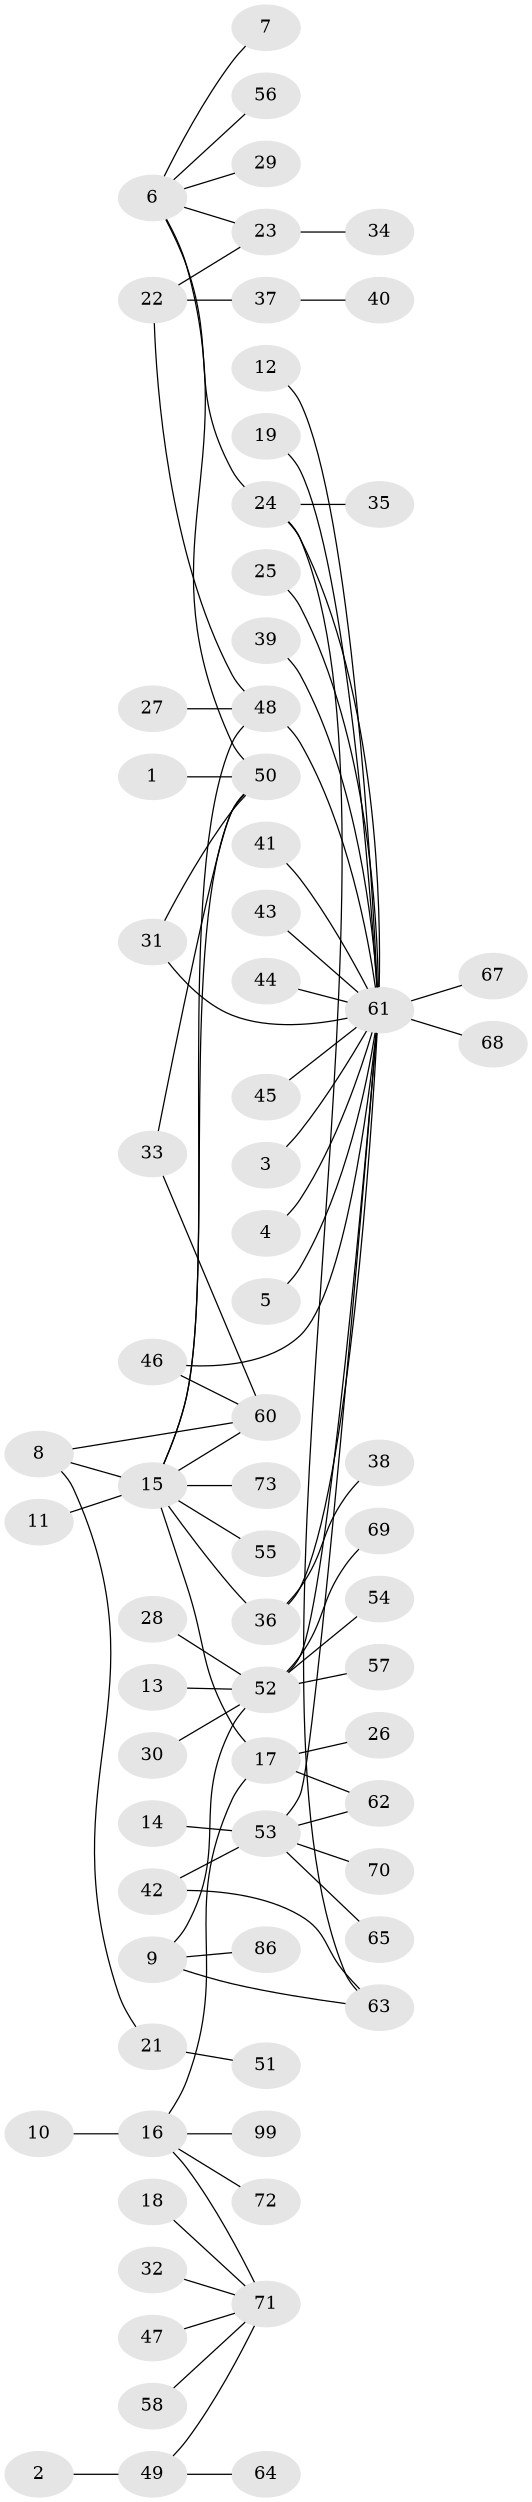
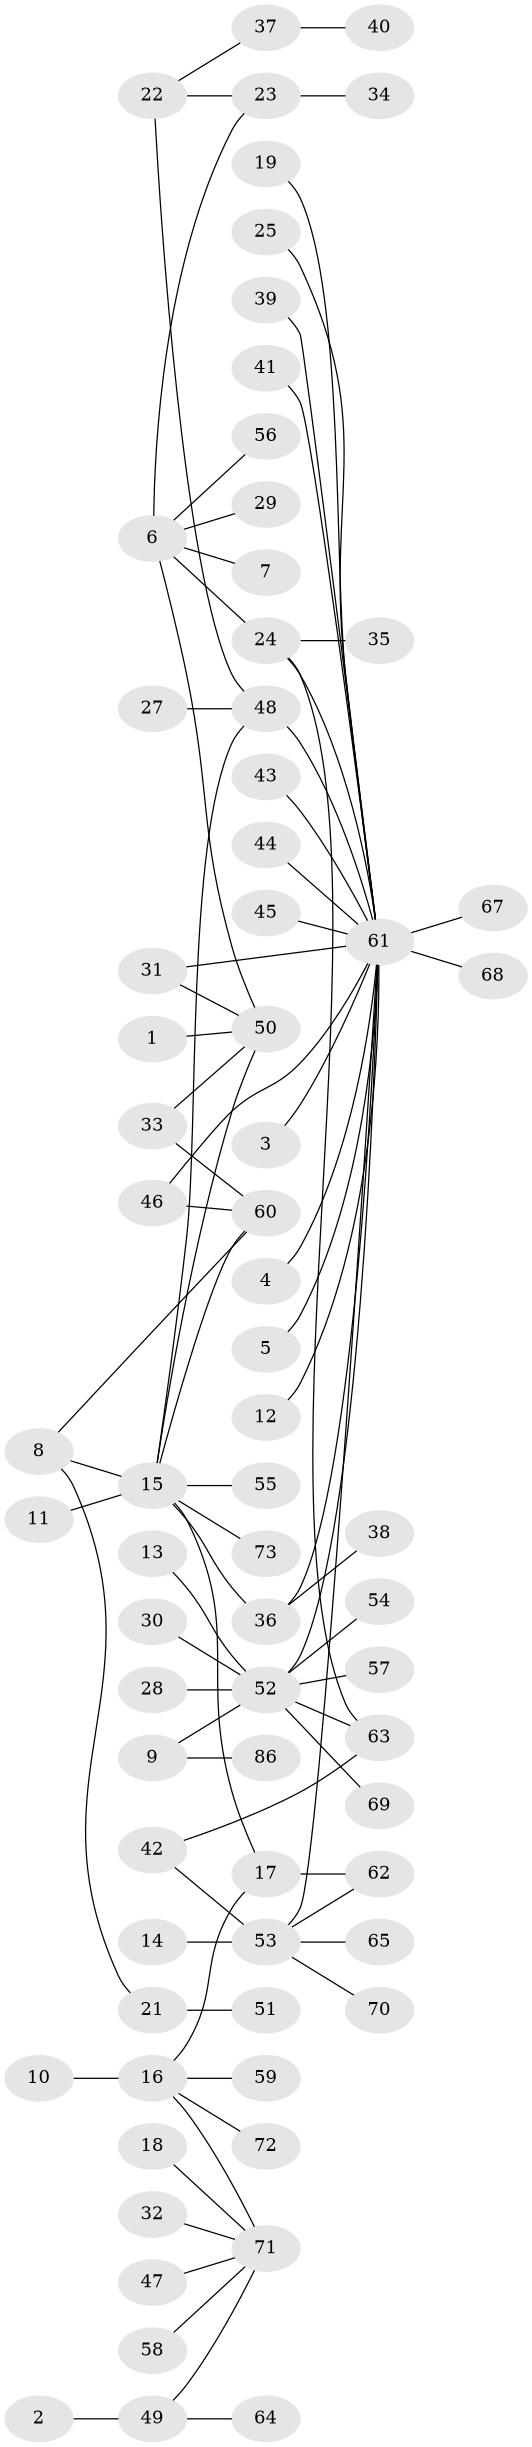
node "26": removed
edge "9" -- "63": now "52" -- "63"
node "99": label "99" -> "59"
